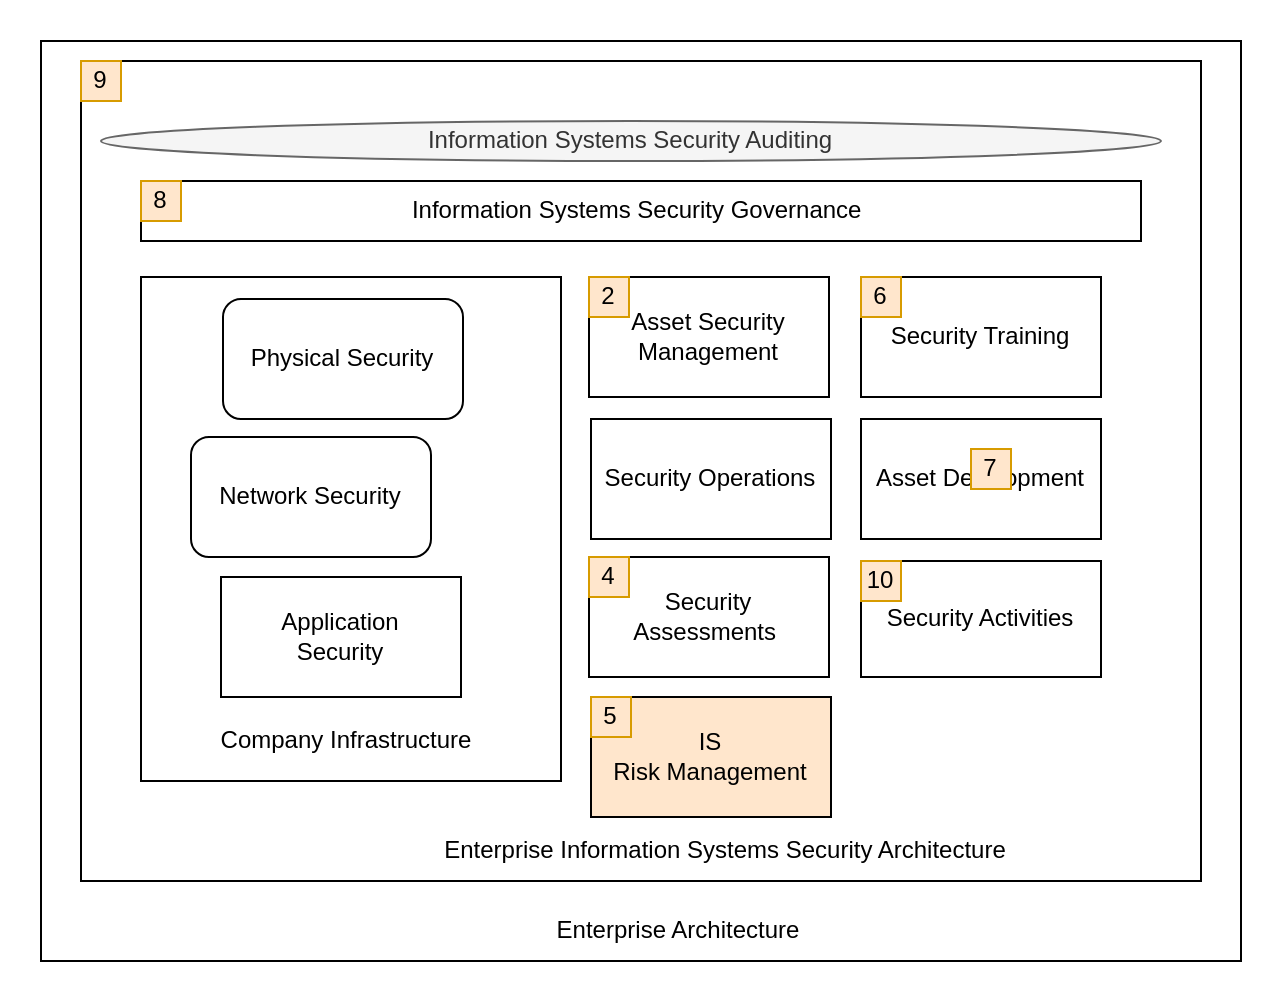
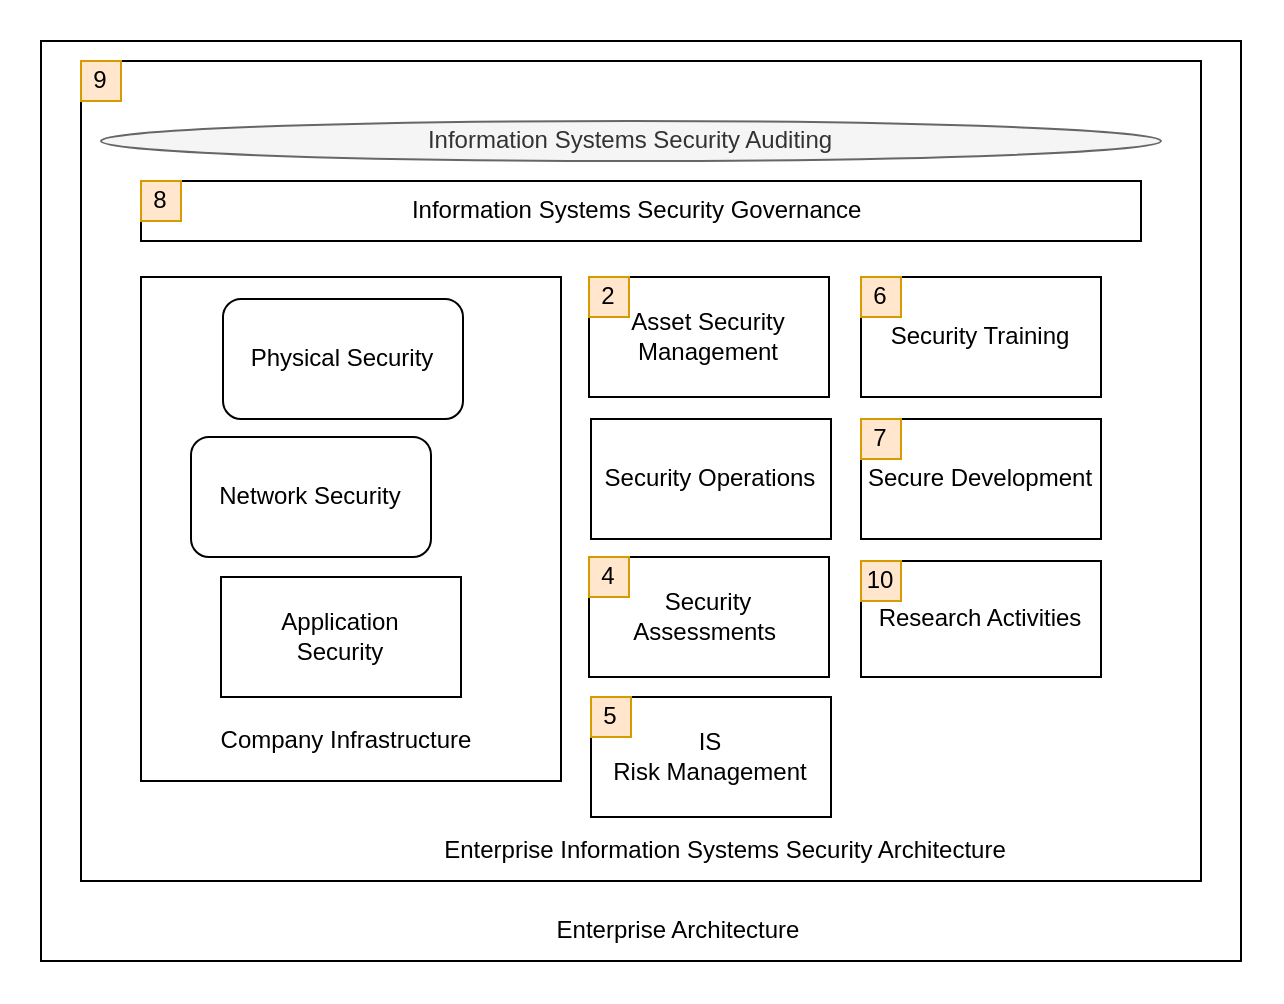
node "7": moved (991, 469) -> (881, 439)
node "Asset Development": label "Asset Development" -> "Secure Development"
node "Security Activities": label "Security Activities" -> "Research Activities"
node "IS Risk Management": fillcolor #ffe6cc -> #ffffff
